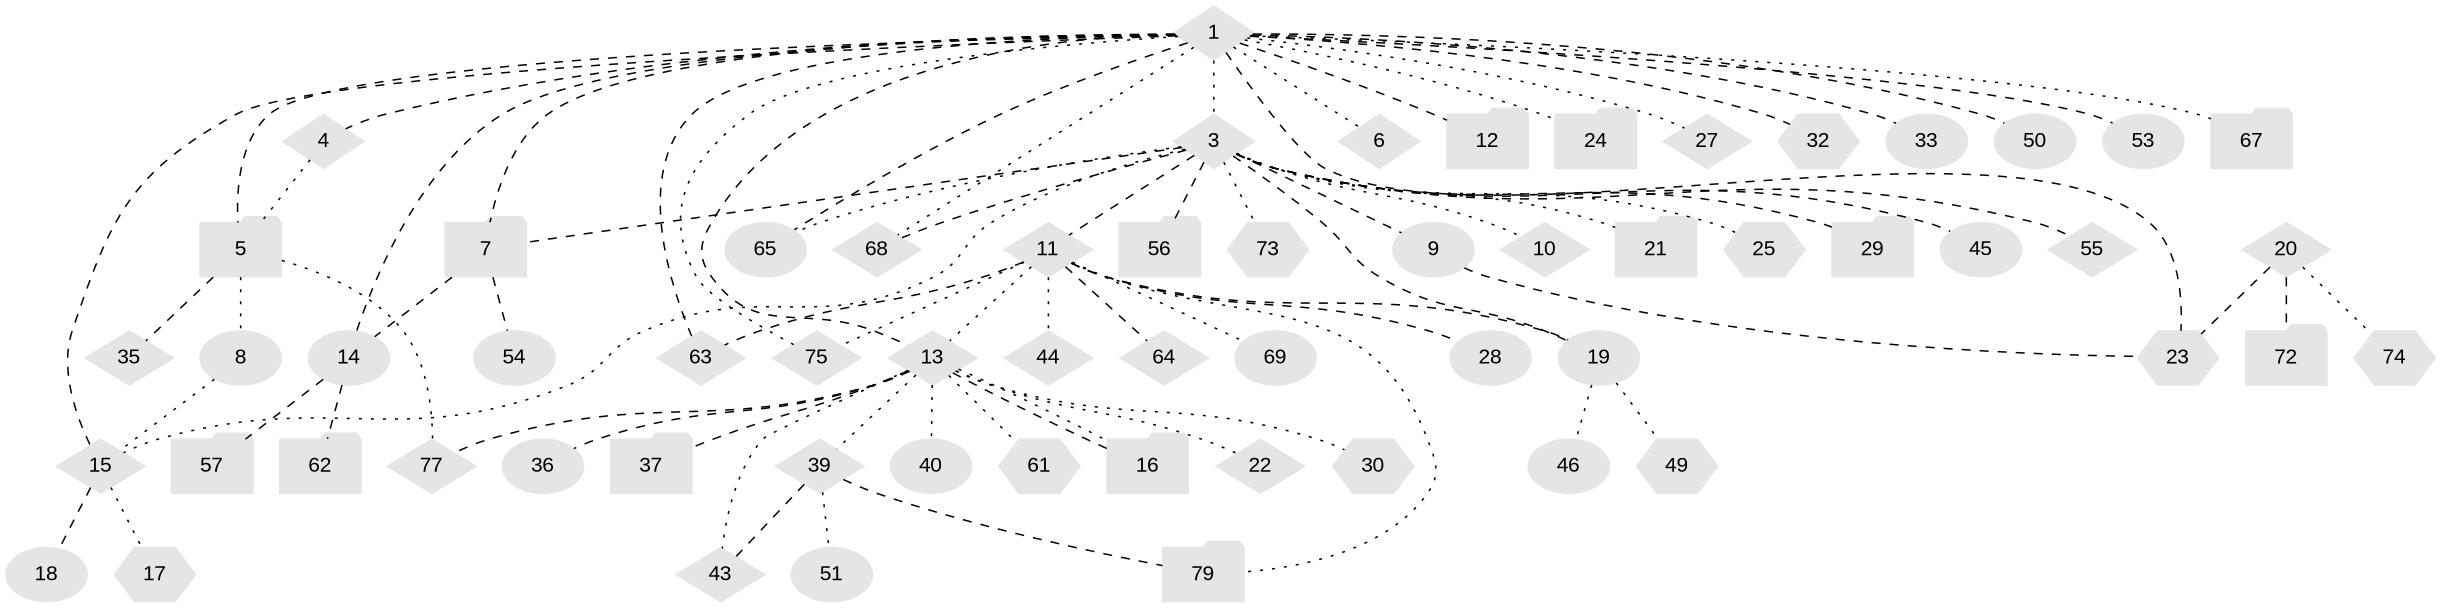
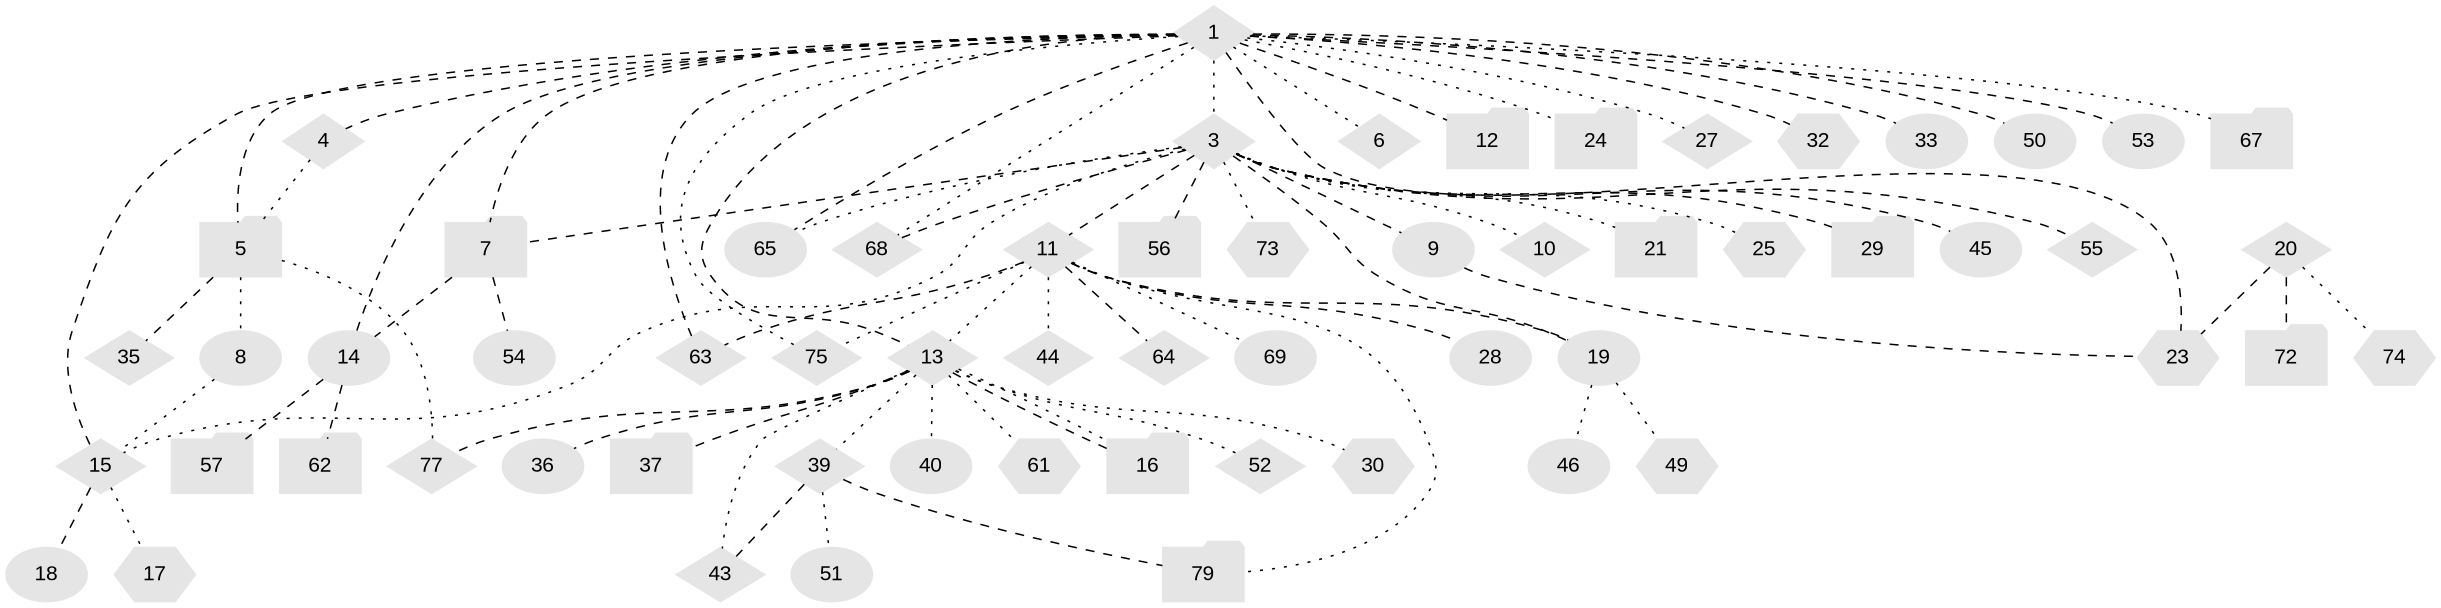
node "22": label "22" -> "52"
